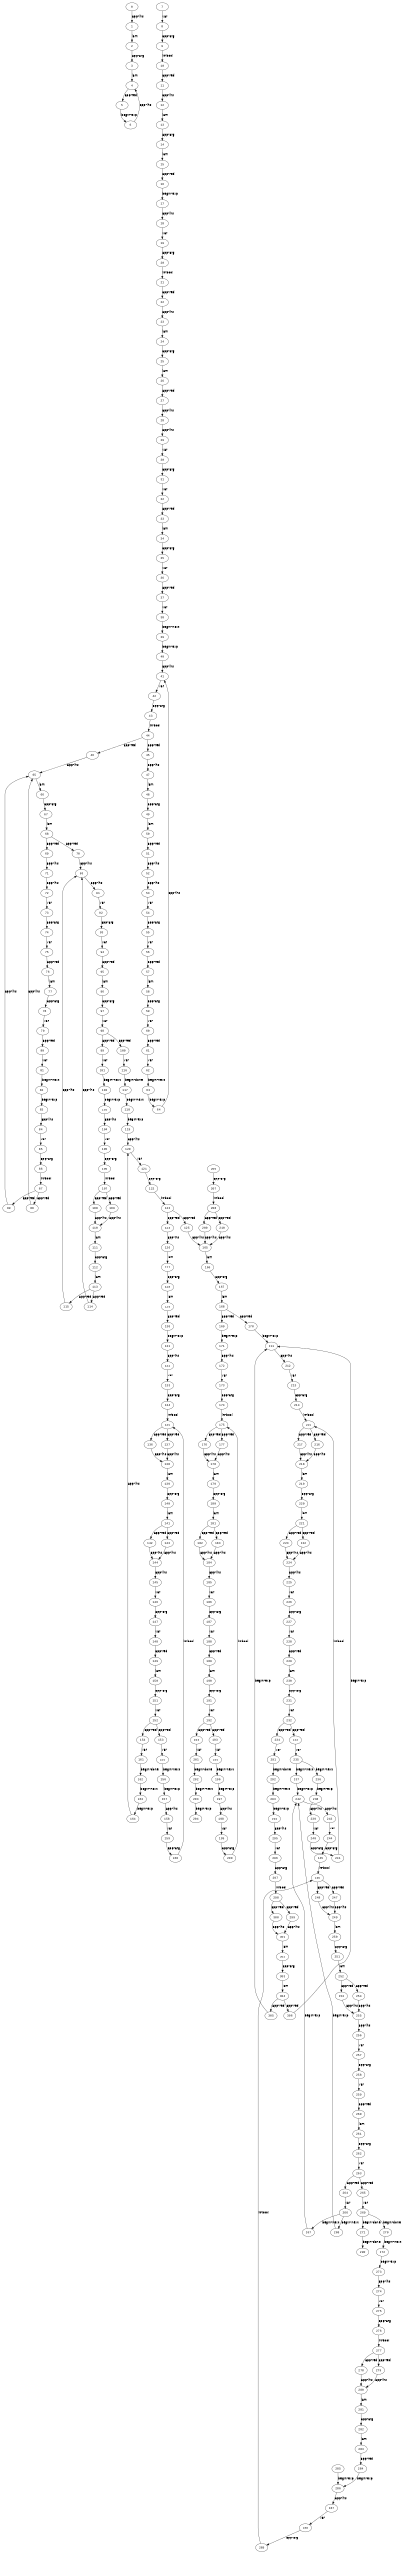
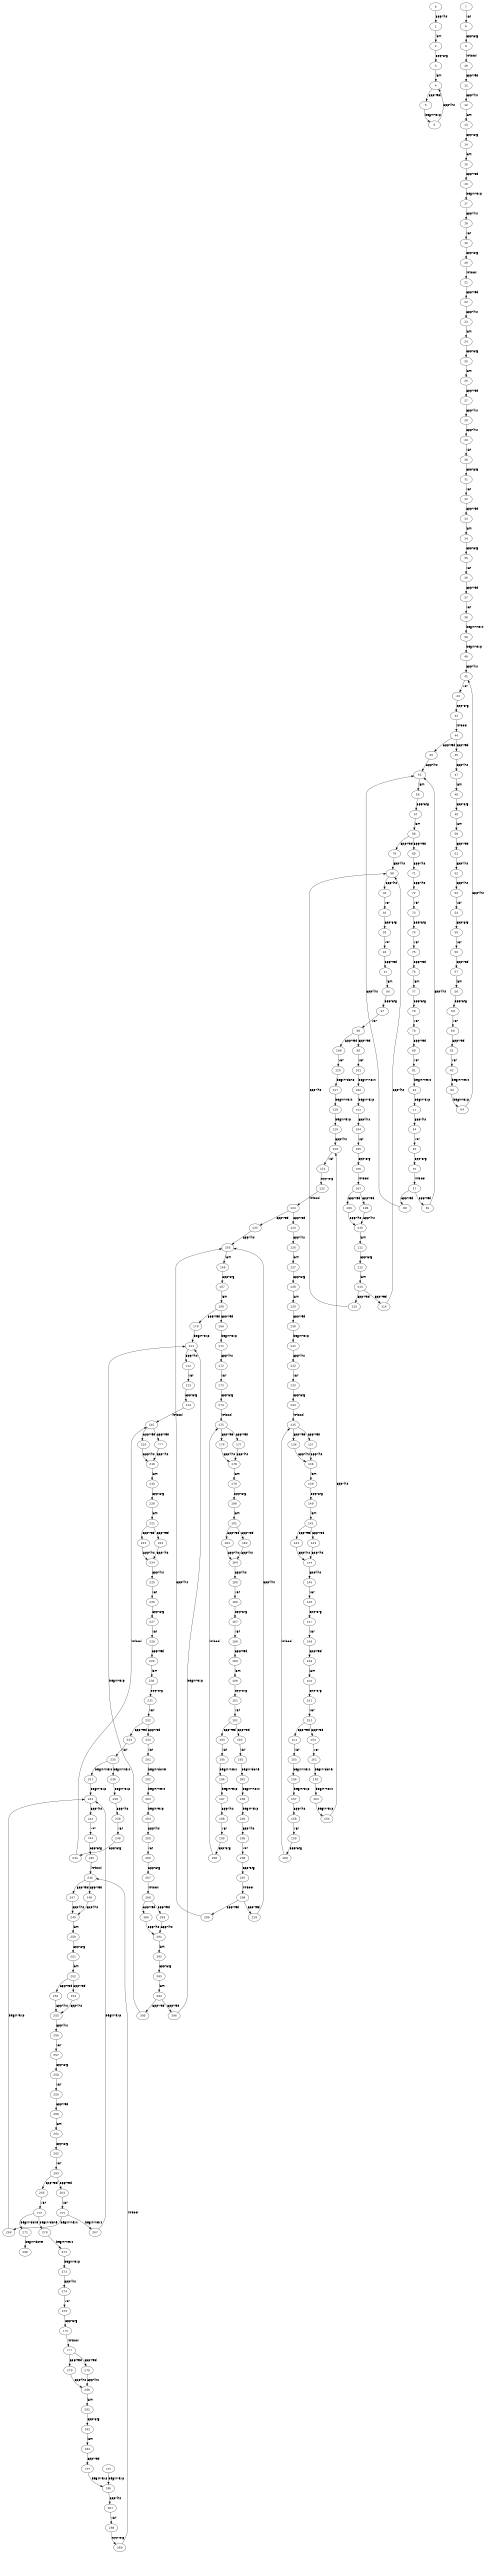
node "205": added
